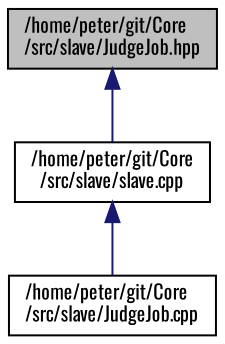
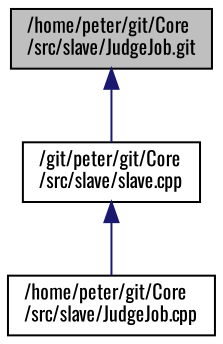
node "/home/peter/git/Core /src/slave/JudgeJob.hpp": label "/home/peter/git/Core /src/slave/JudgeJob.hpp" -> "/home/peter/git/Core /src/slave/JudgeJob.git"
node "/home/peter/git/Core /src/slave/slave.cpp": label "/home/peter/git/Core /src/slave/slave.cpp" -> "/git/peter/git/Core /src/slave/slave.cpp"
